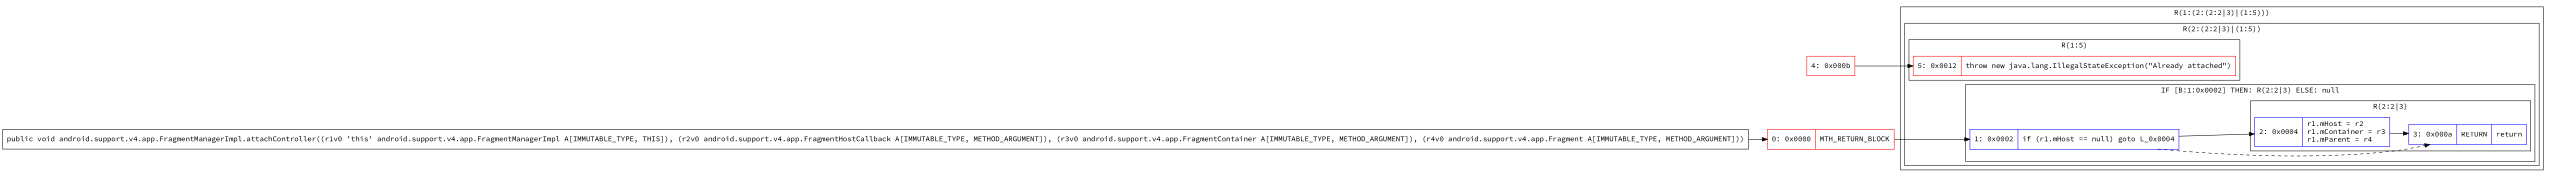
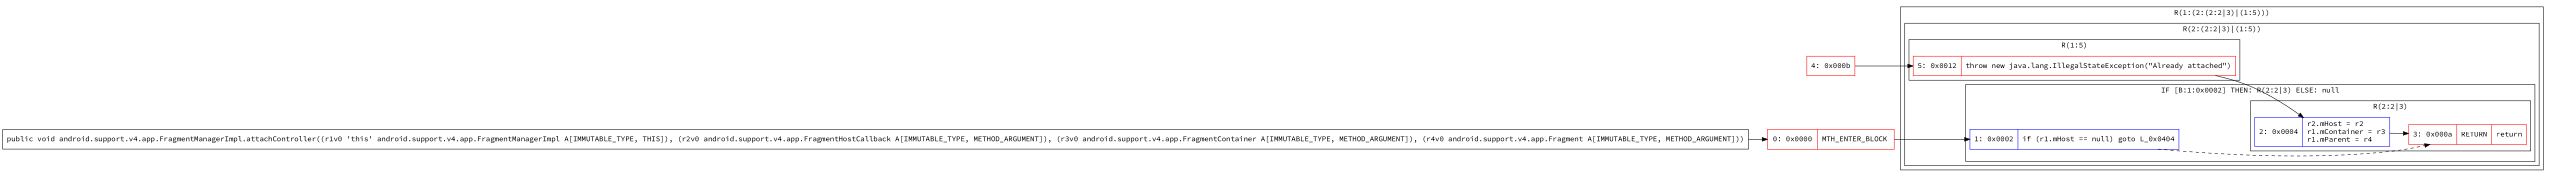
node "2: 0x0004": text "r1.mHost = r2" -> "r2.mHost = r2"
edge "1: 0x0002" -> "2: 0x0004": now "5: 0x0012" -> "2: 0x0004"
node "3: 0x000a": color blue -> red
node "0: 0x0000": text "MTH_RETURN_BLOCK" -> "MTH_ENTER_BLOCK"
node "1: 0x0002": text "if (r1.mHost == null) goto L_0x0004" -> "if (r1.mHost == null) goto L_0x0404"
